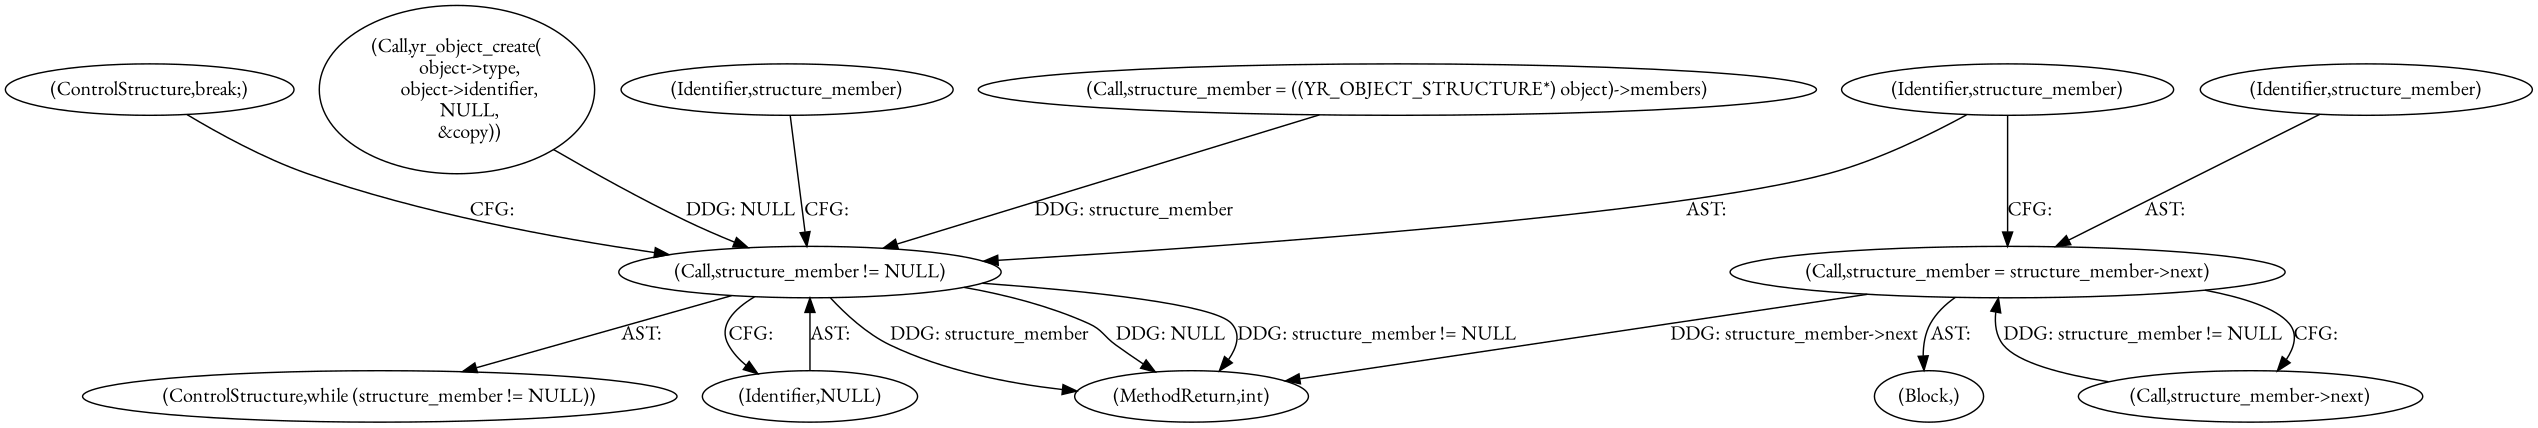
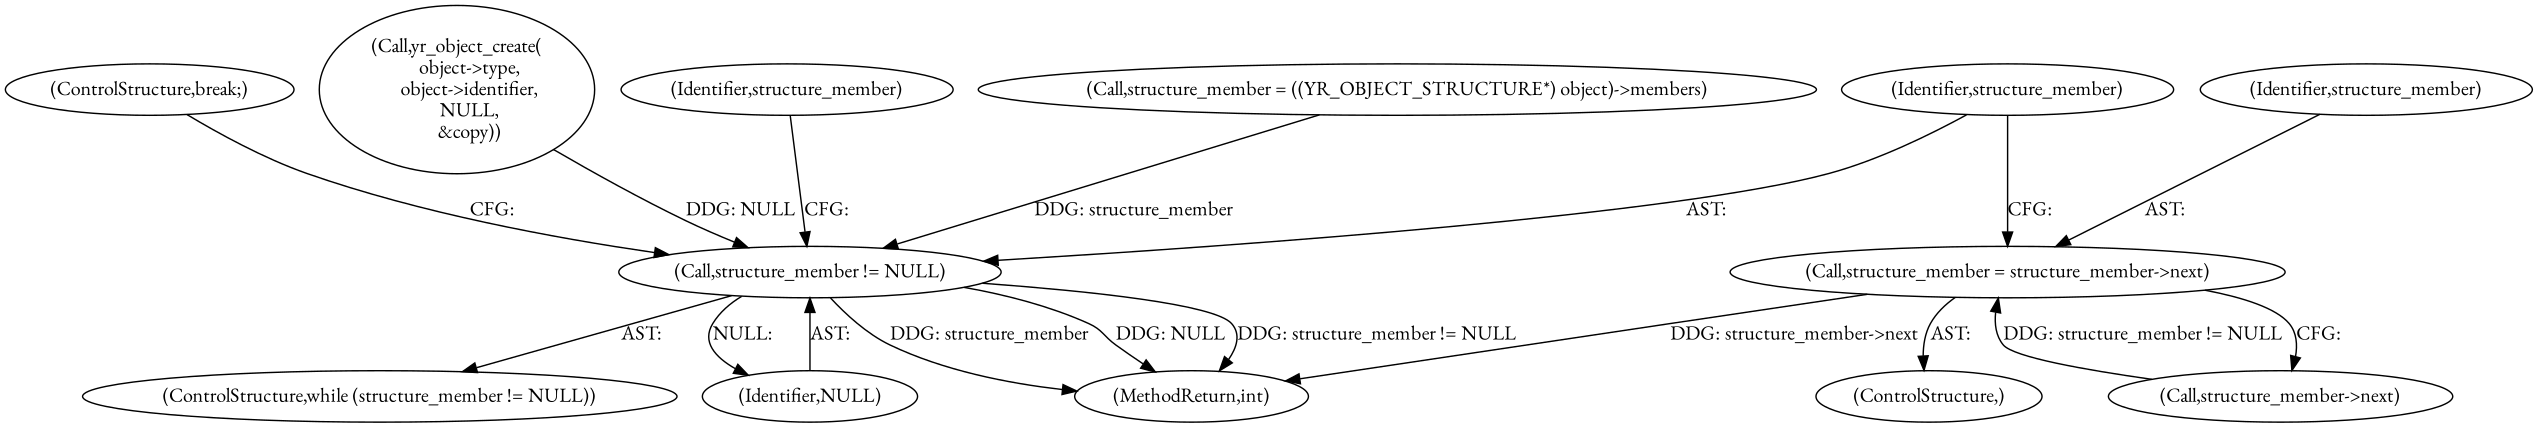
edge "(Call,structure_member != NULL)" -> "(Identifier,NULL)": label "CFG: " -> "NULL: "
node "(Block,)": label "(Block,)" -> "(ControlStructure,)"
